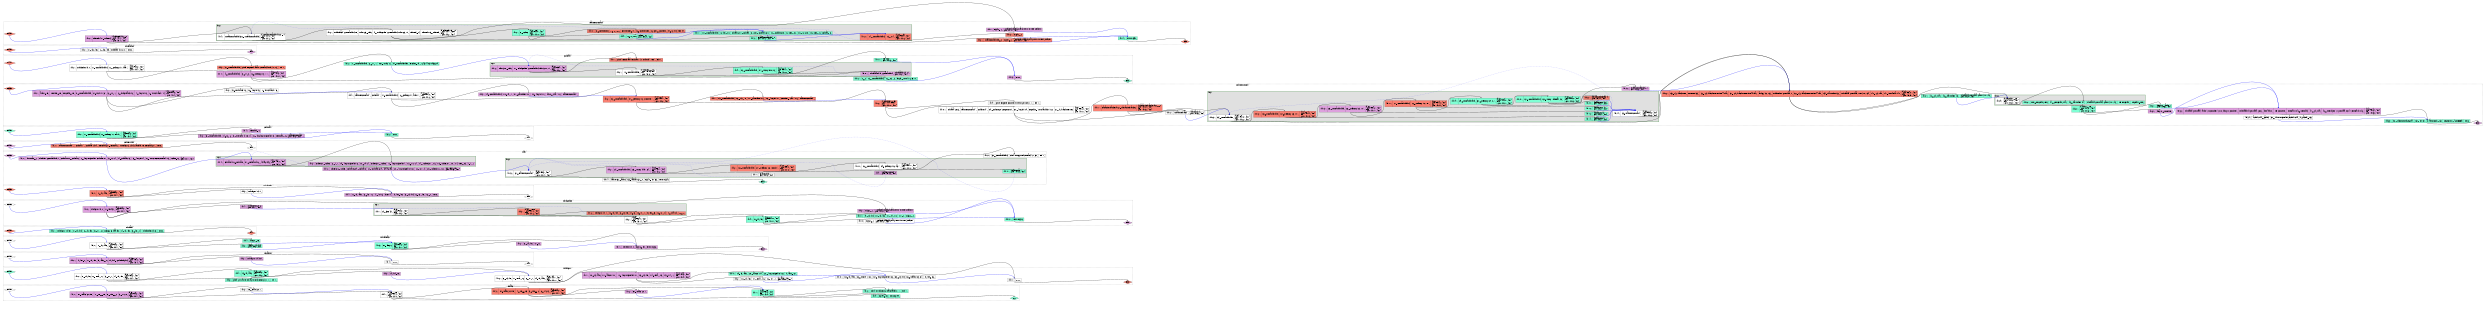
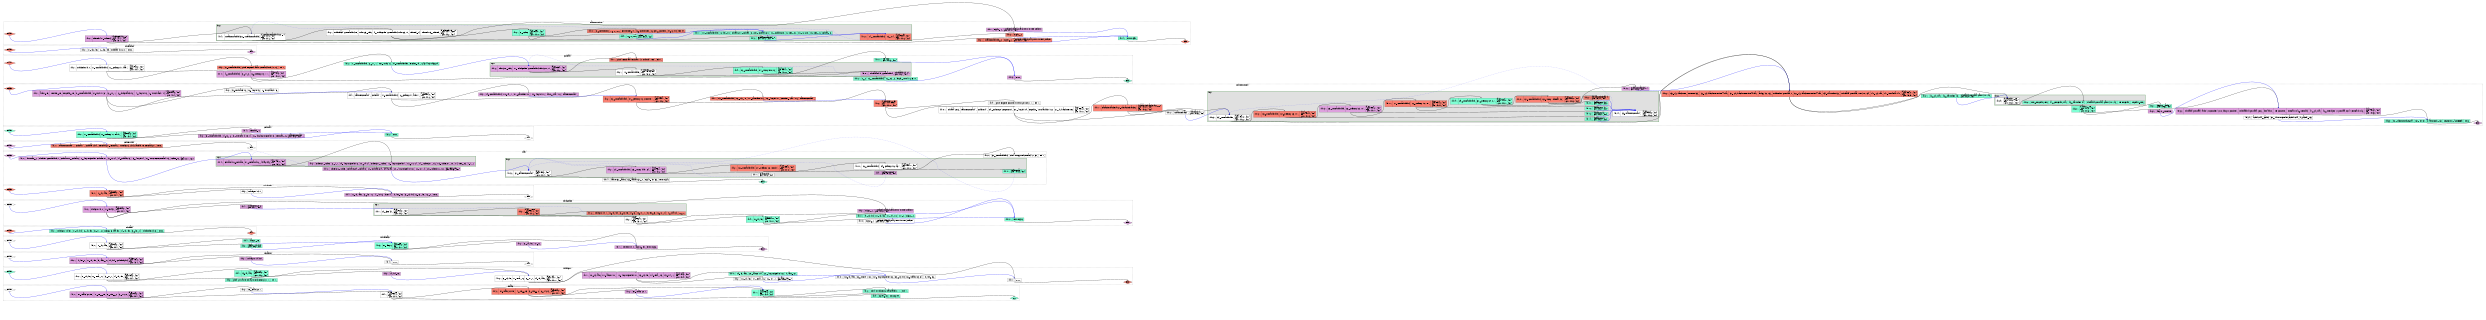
cluster "read_next_command ()": label "read_next_command ()" -> "read_next_versions ()"
edge "<bb 31>:" -> "<bb 33>:": color blue -> black
node "<bb 21>:": fillcolor aquamarine -> salmon
